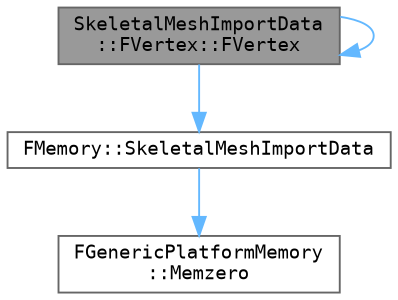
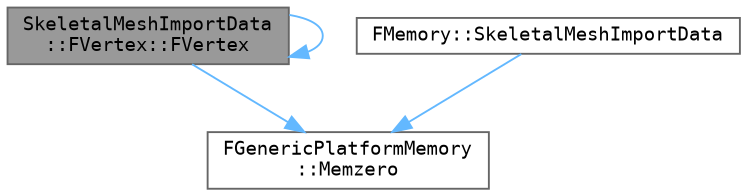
edge "SkeletalMeshImportData ::FVertex::FVertex" -> "FMemory::SkeletalMeshImportData": now "SkeletalMeshImportData ::FVertex::FVertex" -> "FGenericPlatformMemory ::Memzero"
